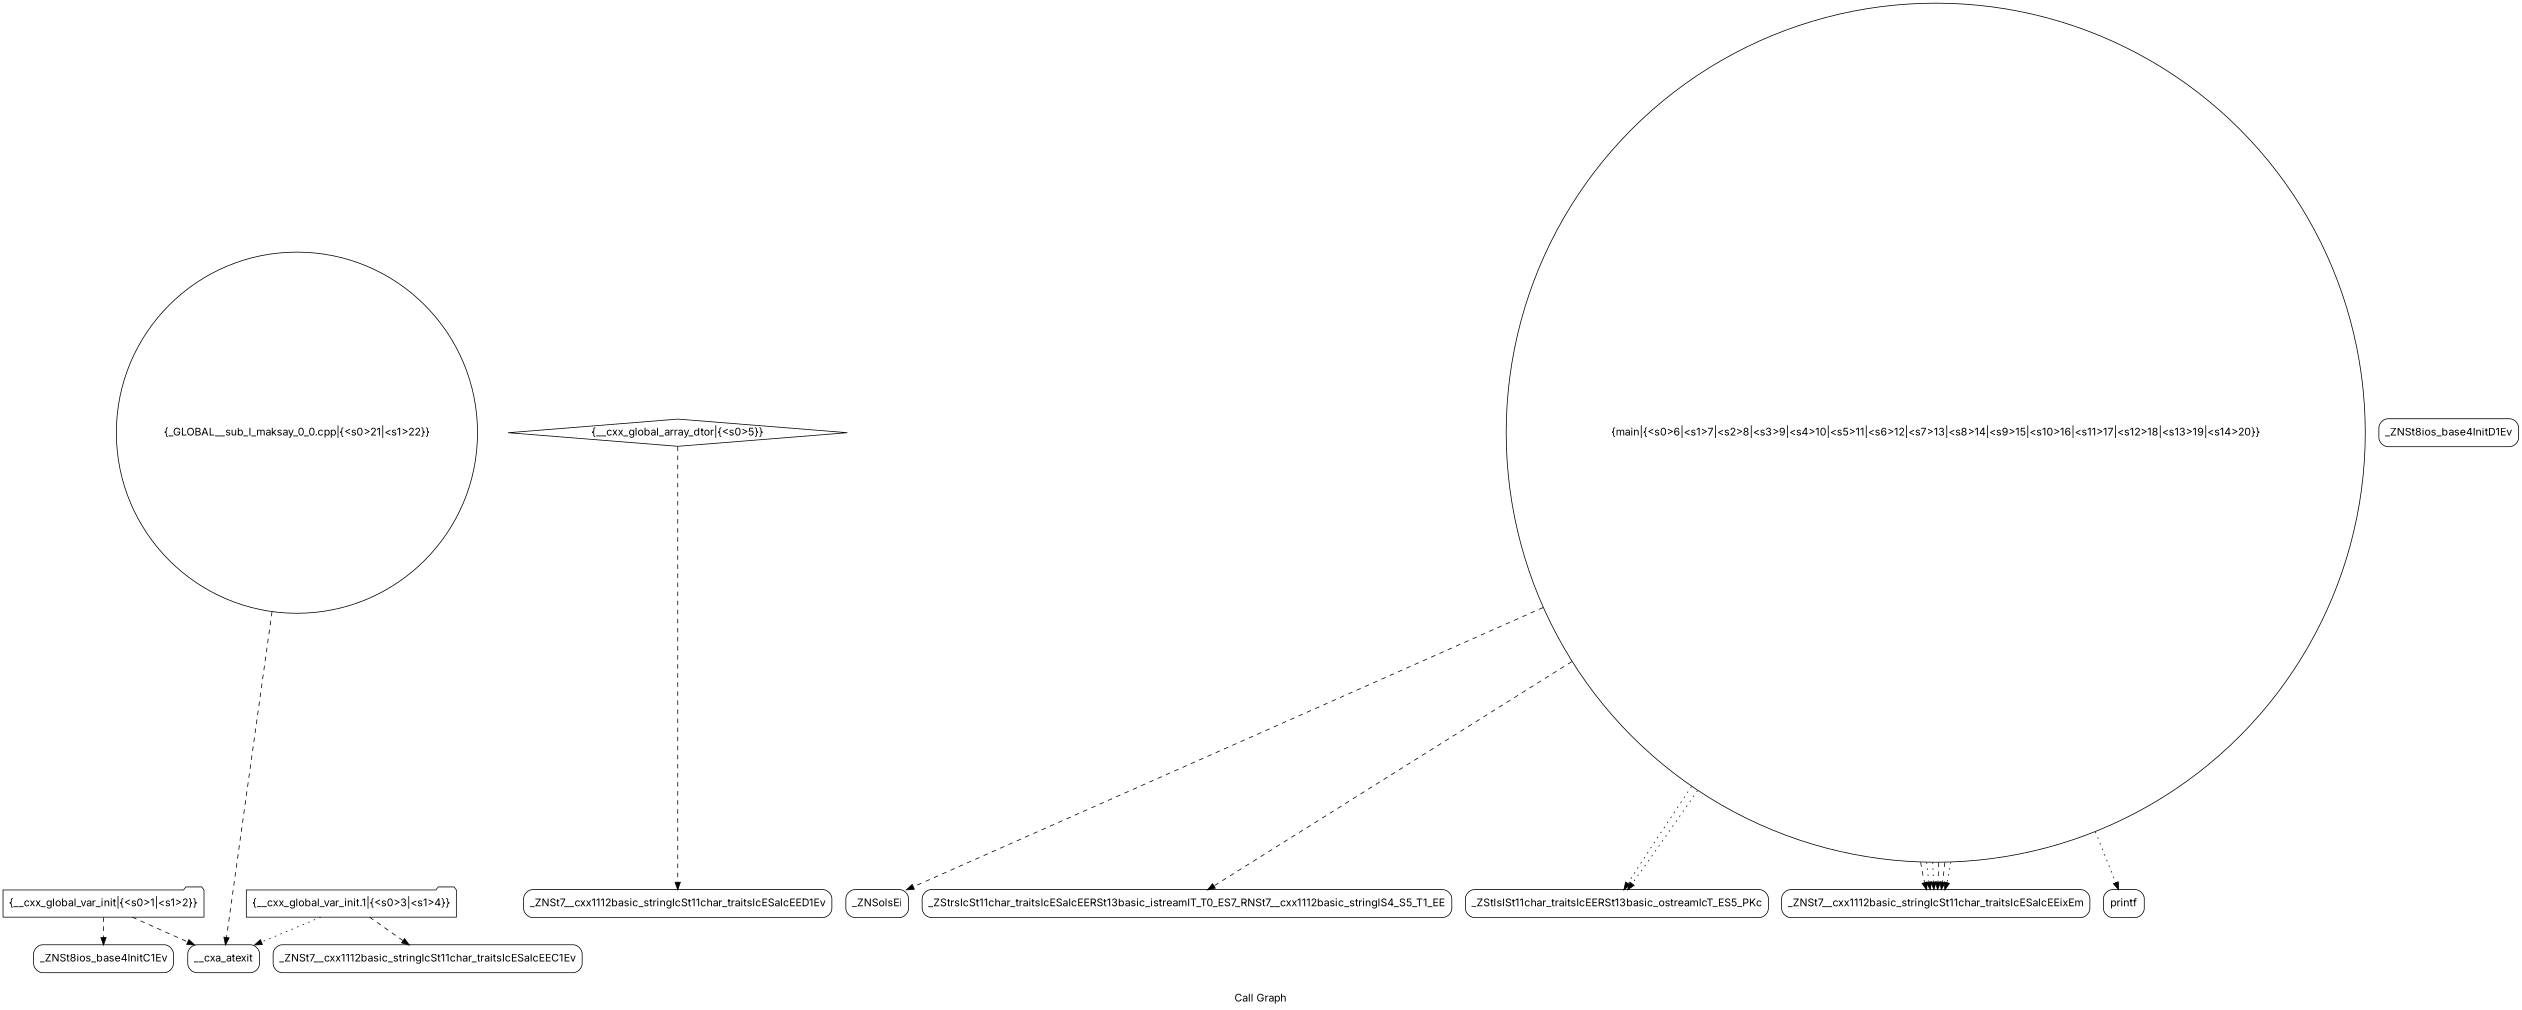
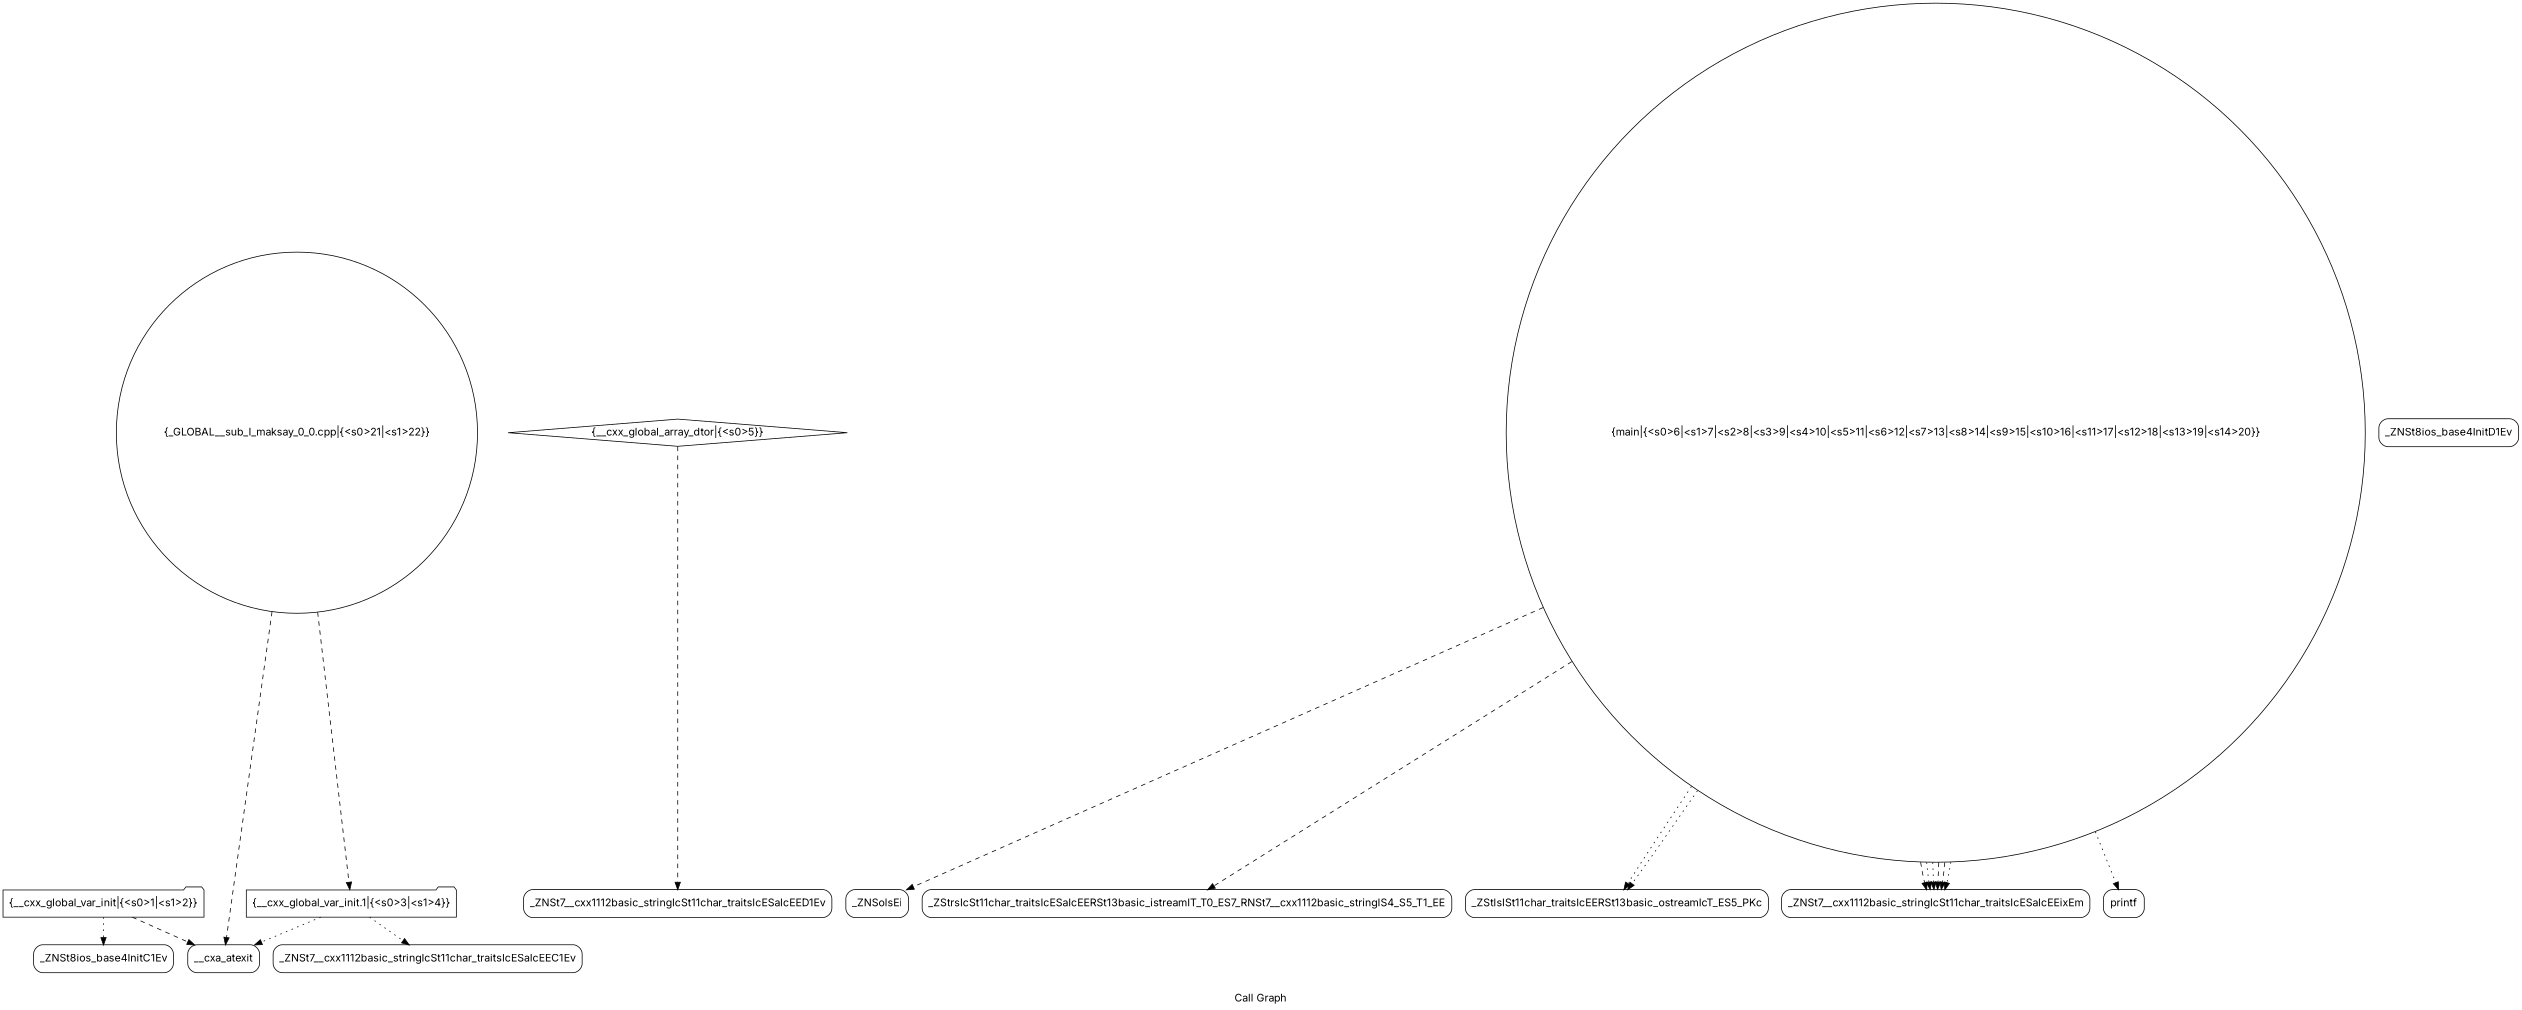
edge "{_GLOBAL__sub_I_maksay_0_0.cpp|{<s0>21|<s1>22}}" -> "{__cxx_global_var_init.1|{<s0>3|<s1>4}}": added
edge "{__cxx_global_var_init|{<s0>1|<s1>2}}" -> "_ZNSt8ios_base4InitC1Ev": style dashed -> dotted
edge "{__cxx_global_var_init.1|{<s0>3|<s1>4}}" -> "_ZNSt7__cxx1112basic_stringIcSt11char_traitsIcESaIcEEC1Ev": style dashed -> dotted
